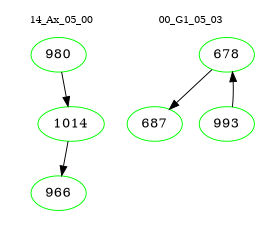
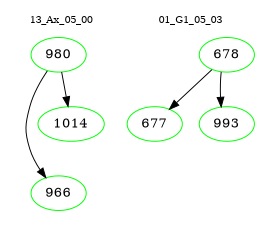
cluster "14_Ax_05_00": label "14_Ax_05_00" -> "13_Ax_05_00"
cluster "00_G1_05_03": label "00_G1_05_03" -> "01_G1_05_03"
edge "993" -> "678": reversed
node "687": label "687" -> "677"
edge "1014" -> "966": now "980" -> "966"
